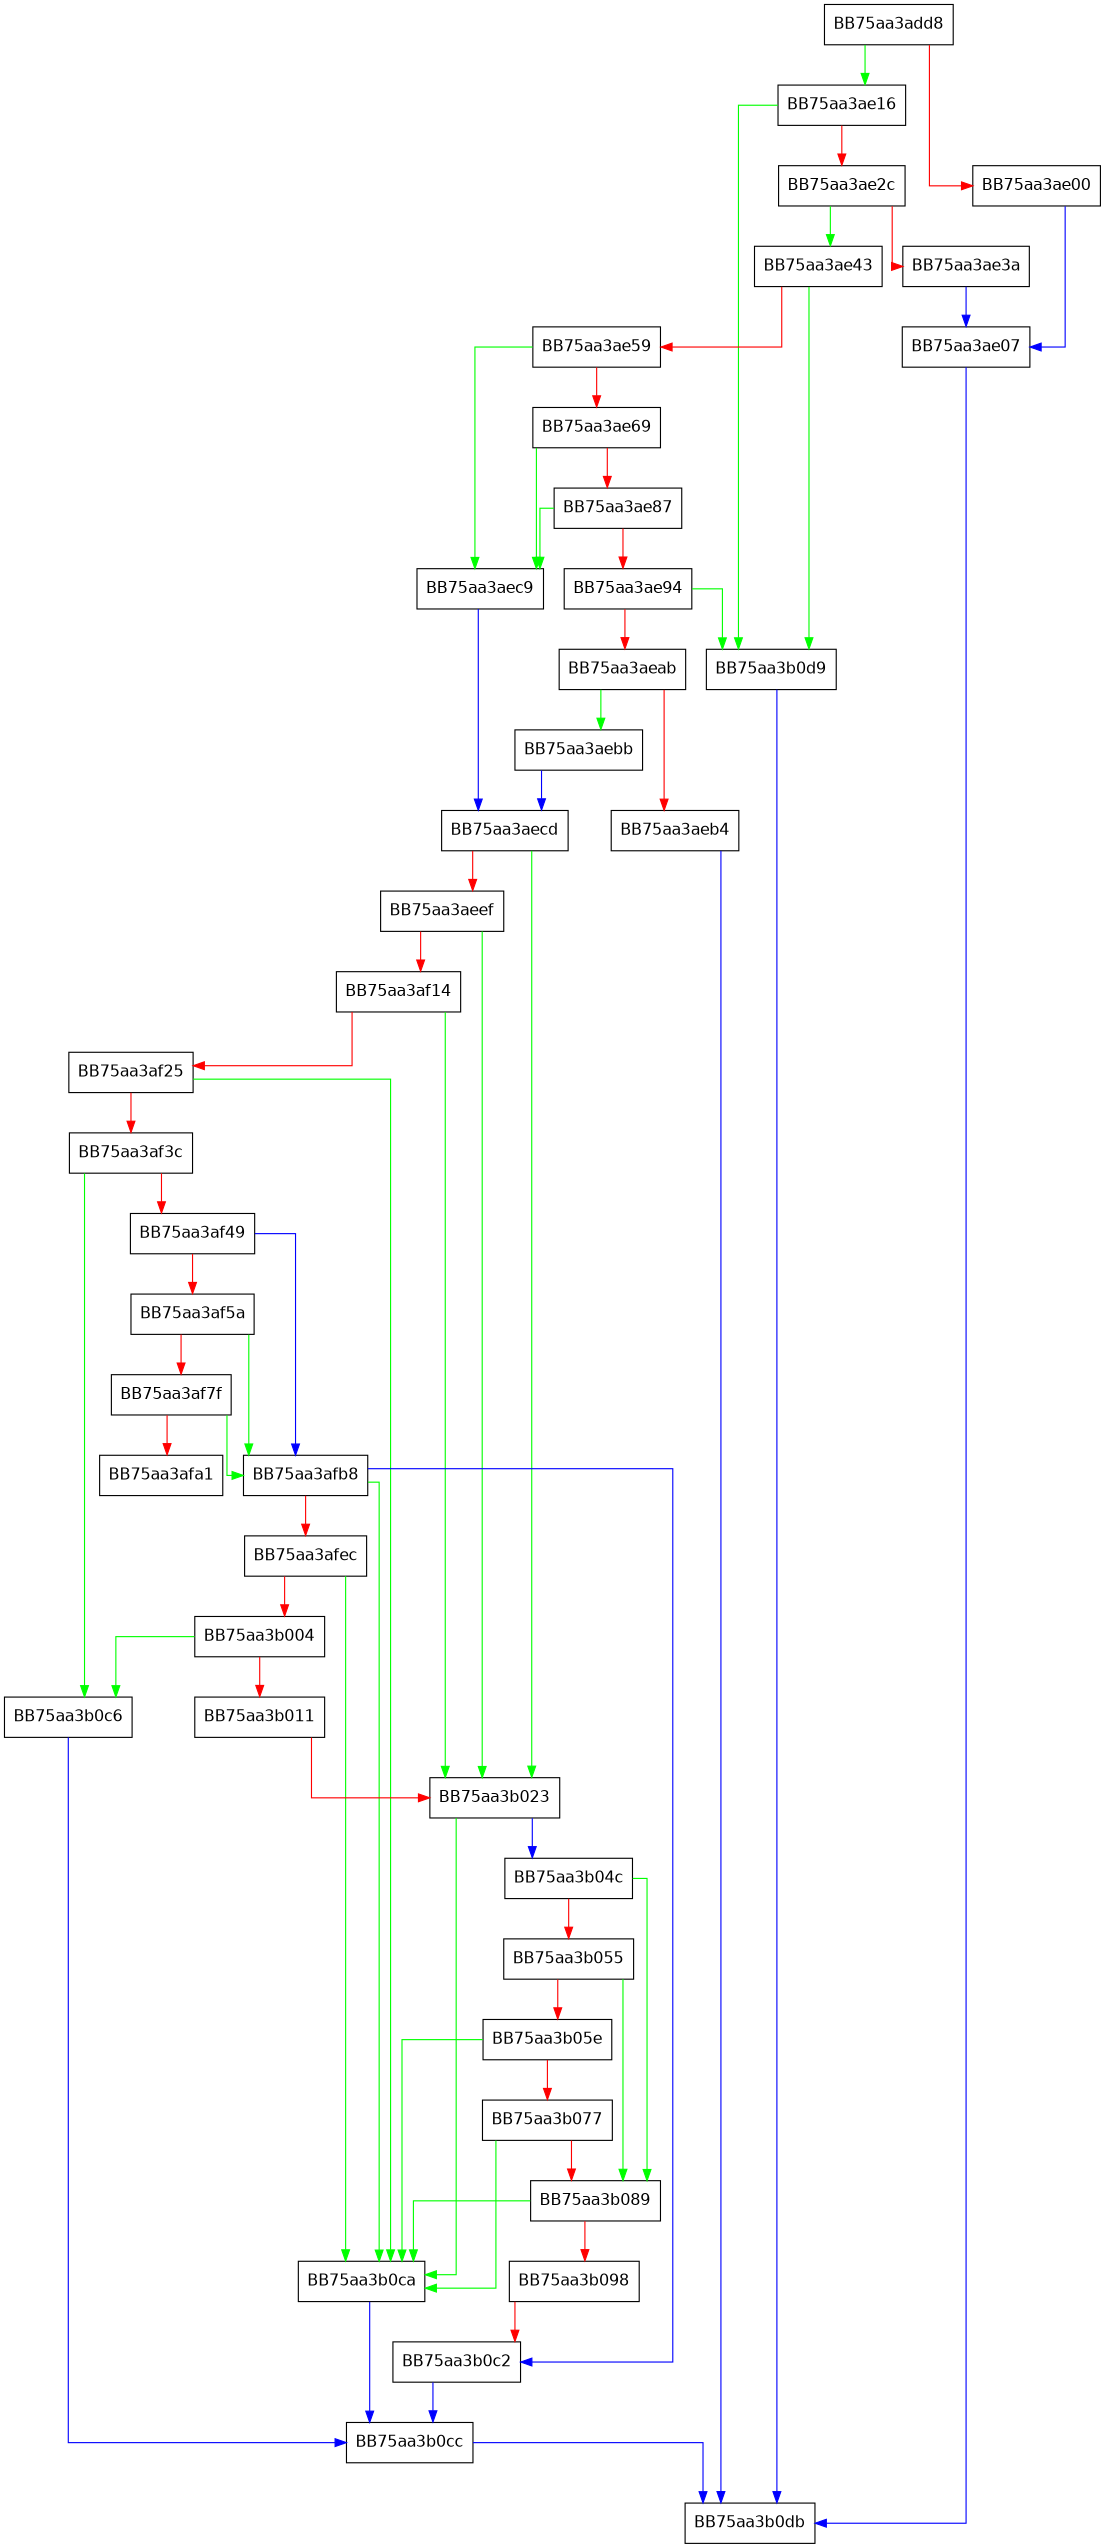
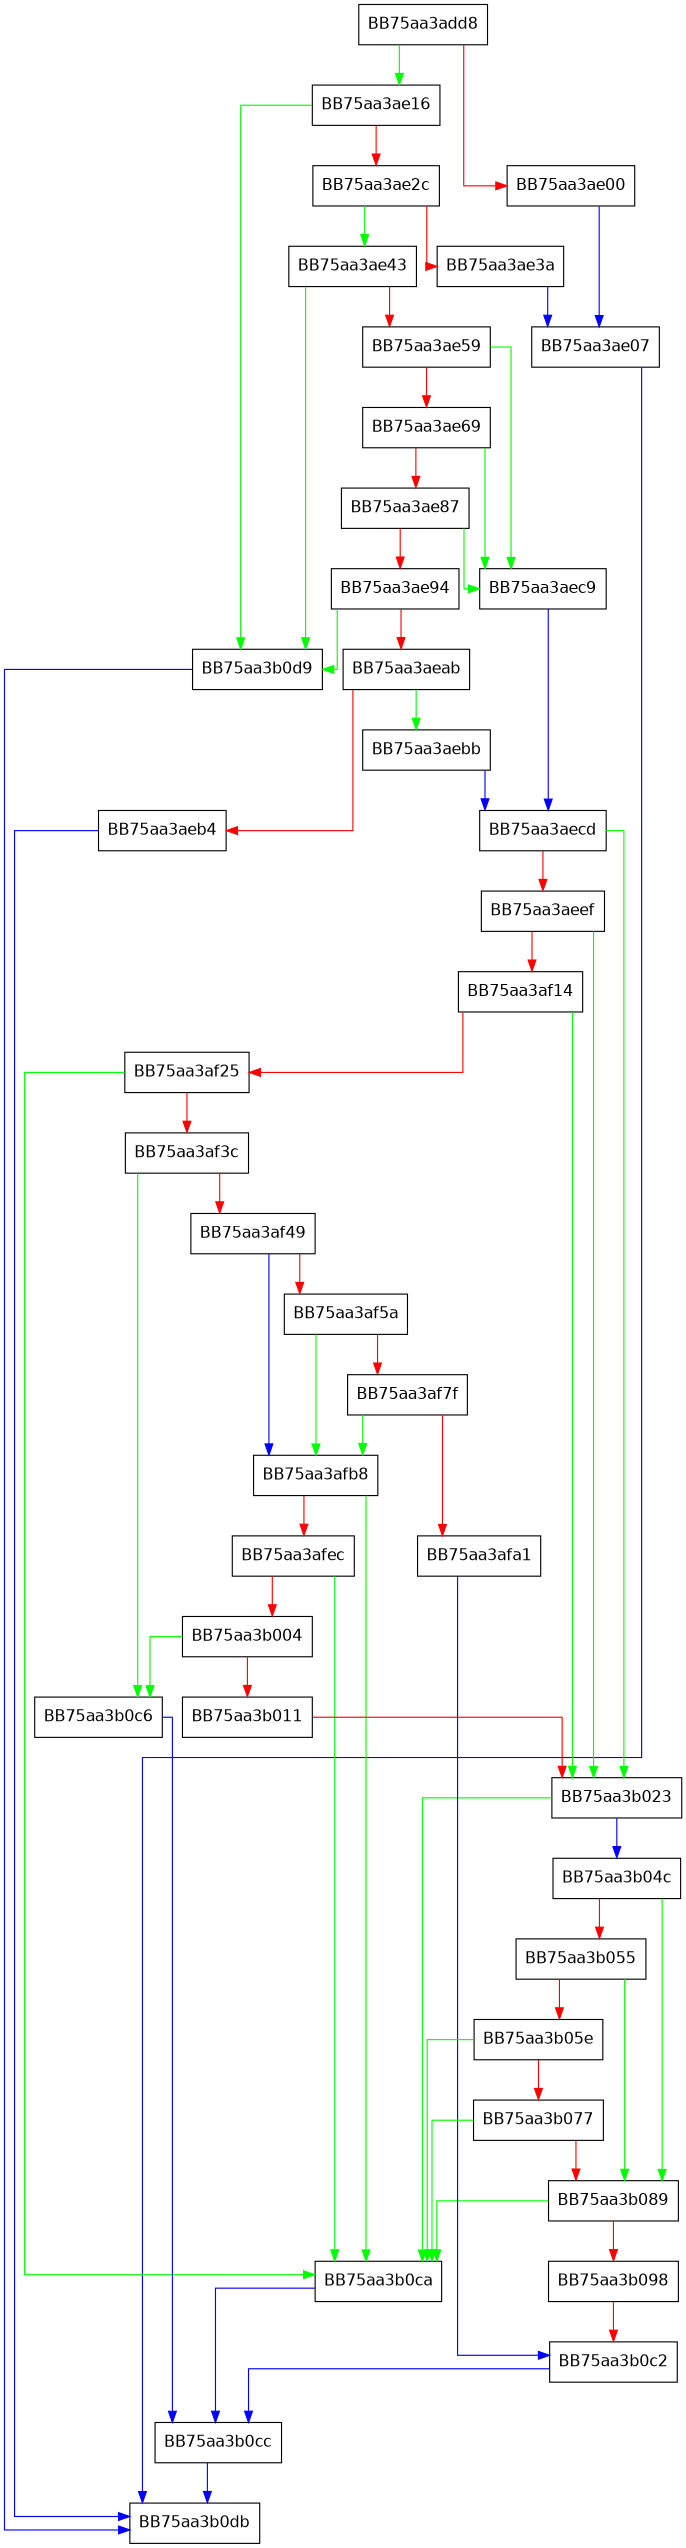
edge "BB75aa3afb8" -> "BB75aa3b0c2": now "BB75aa3afa1" -> "BB75aa3b0c2"
